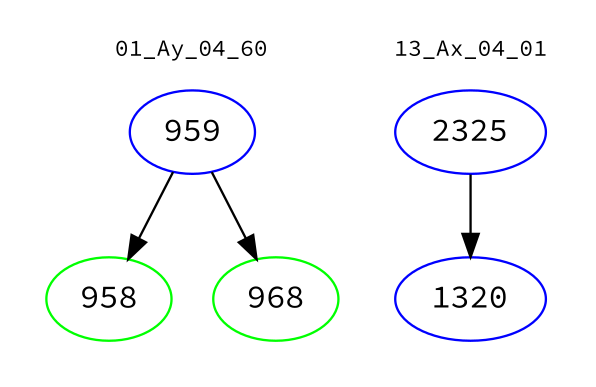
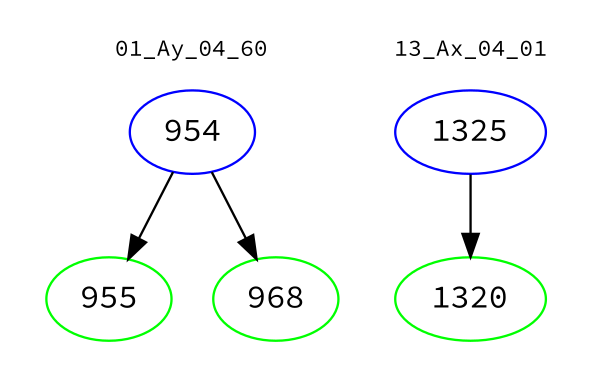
node "959": label "959" -> "954"
node "2325": label "2325" -> "1325"
node "958": label "958" -> "955"
node "1320": color blue -> green
